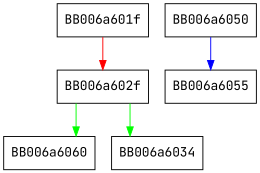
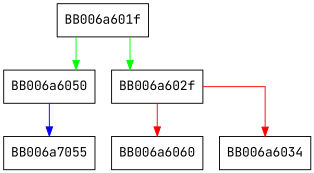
edge "BB006a601f" -> "BB006a6050": added
edge "BB006a601f" -> "BB006a602f": color red -> green
node "BB006a6055": label "BB006a6055" -> "BB006a7055"
edge "BB006a602f" -> "BB006a6060": color green -> red
edge "BB006a602f" -> "BB006a6034": color green -> red
